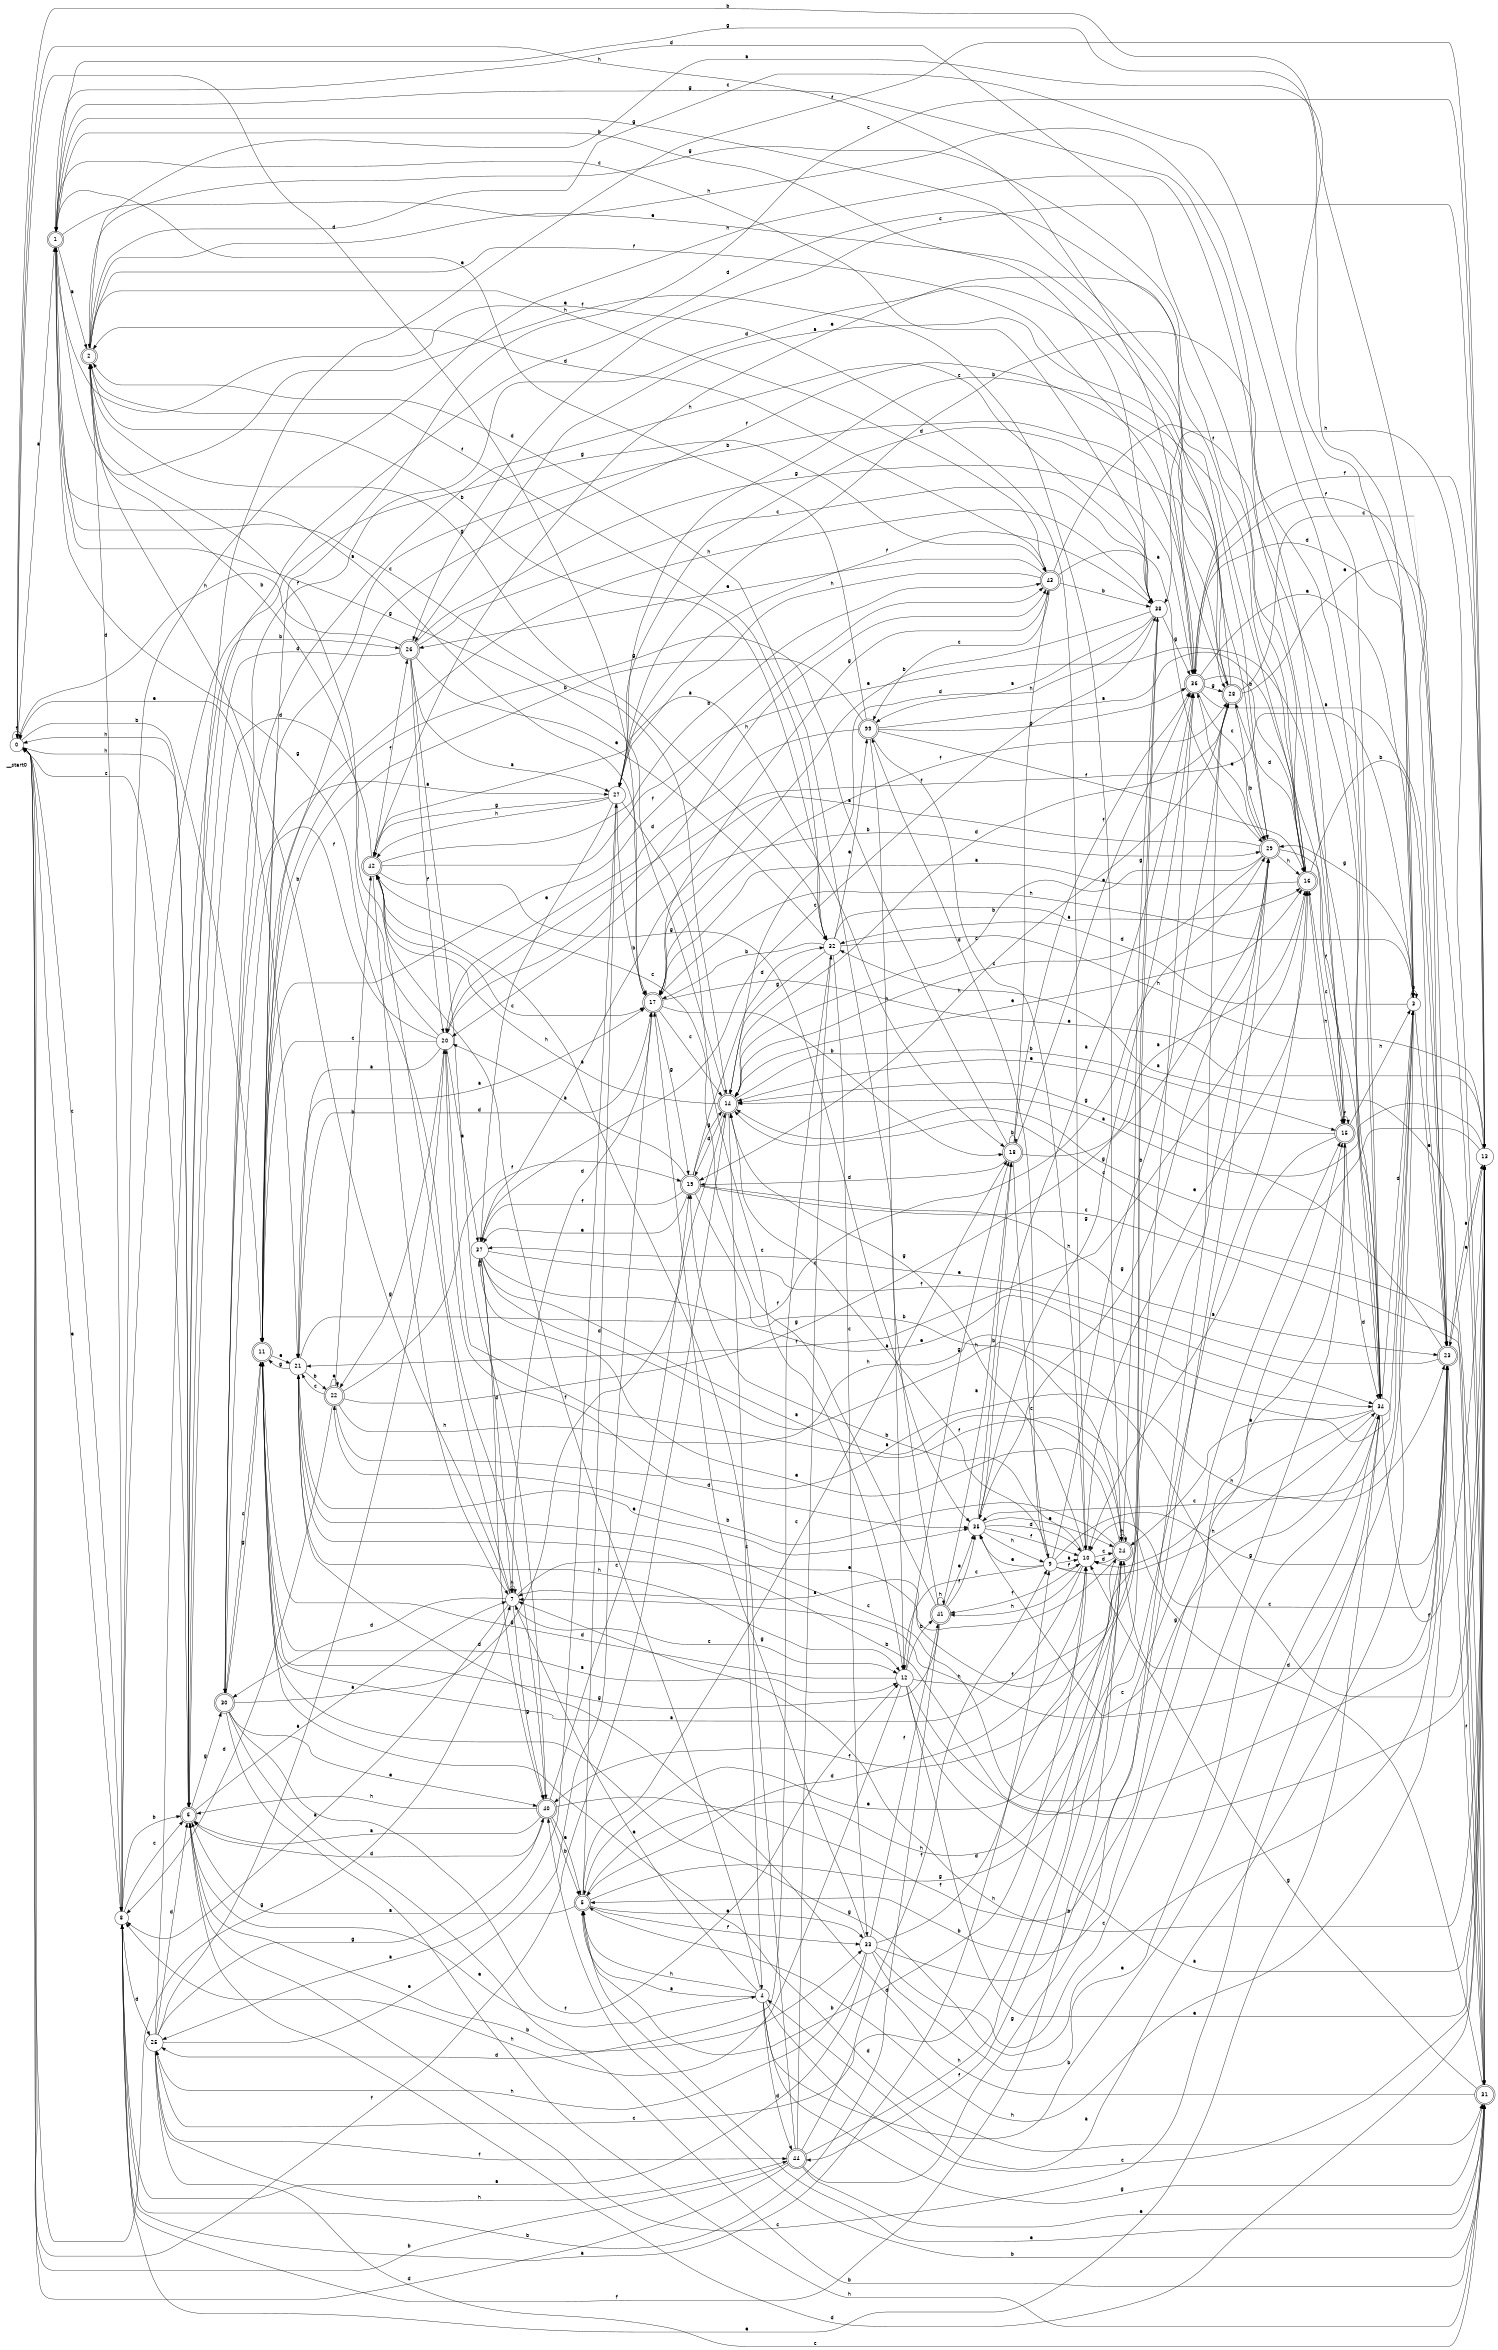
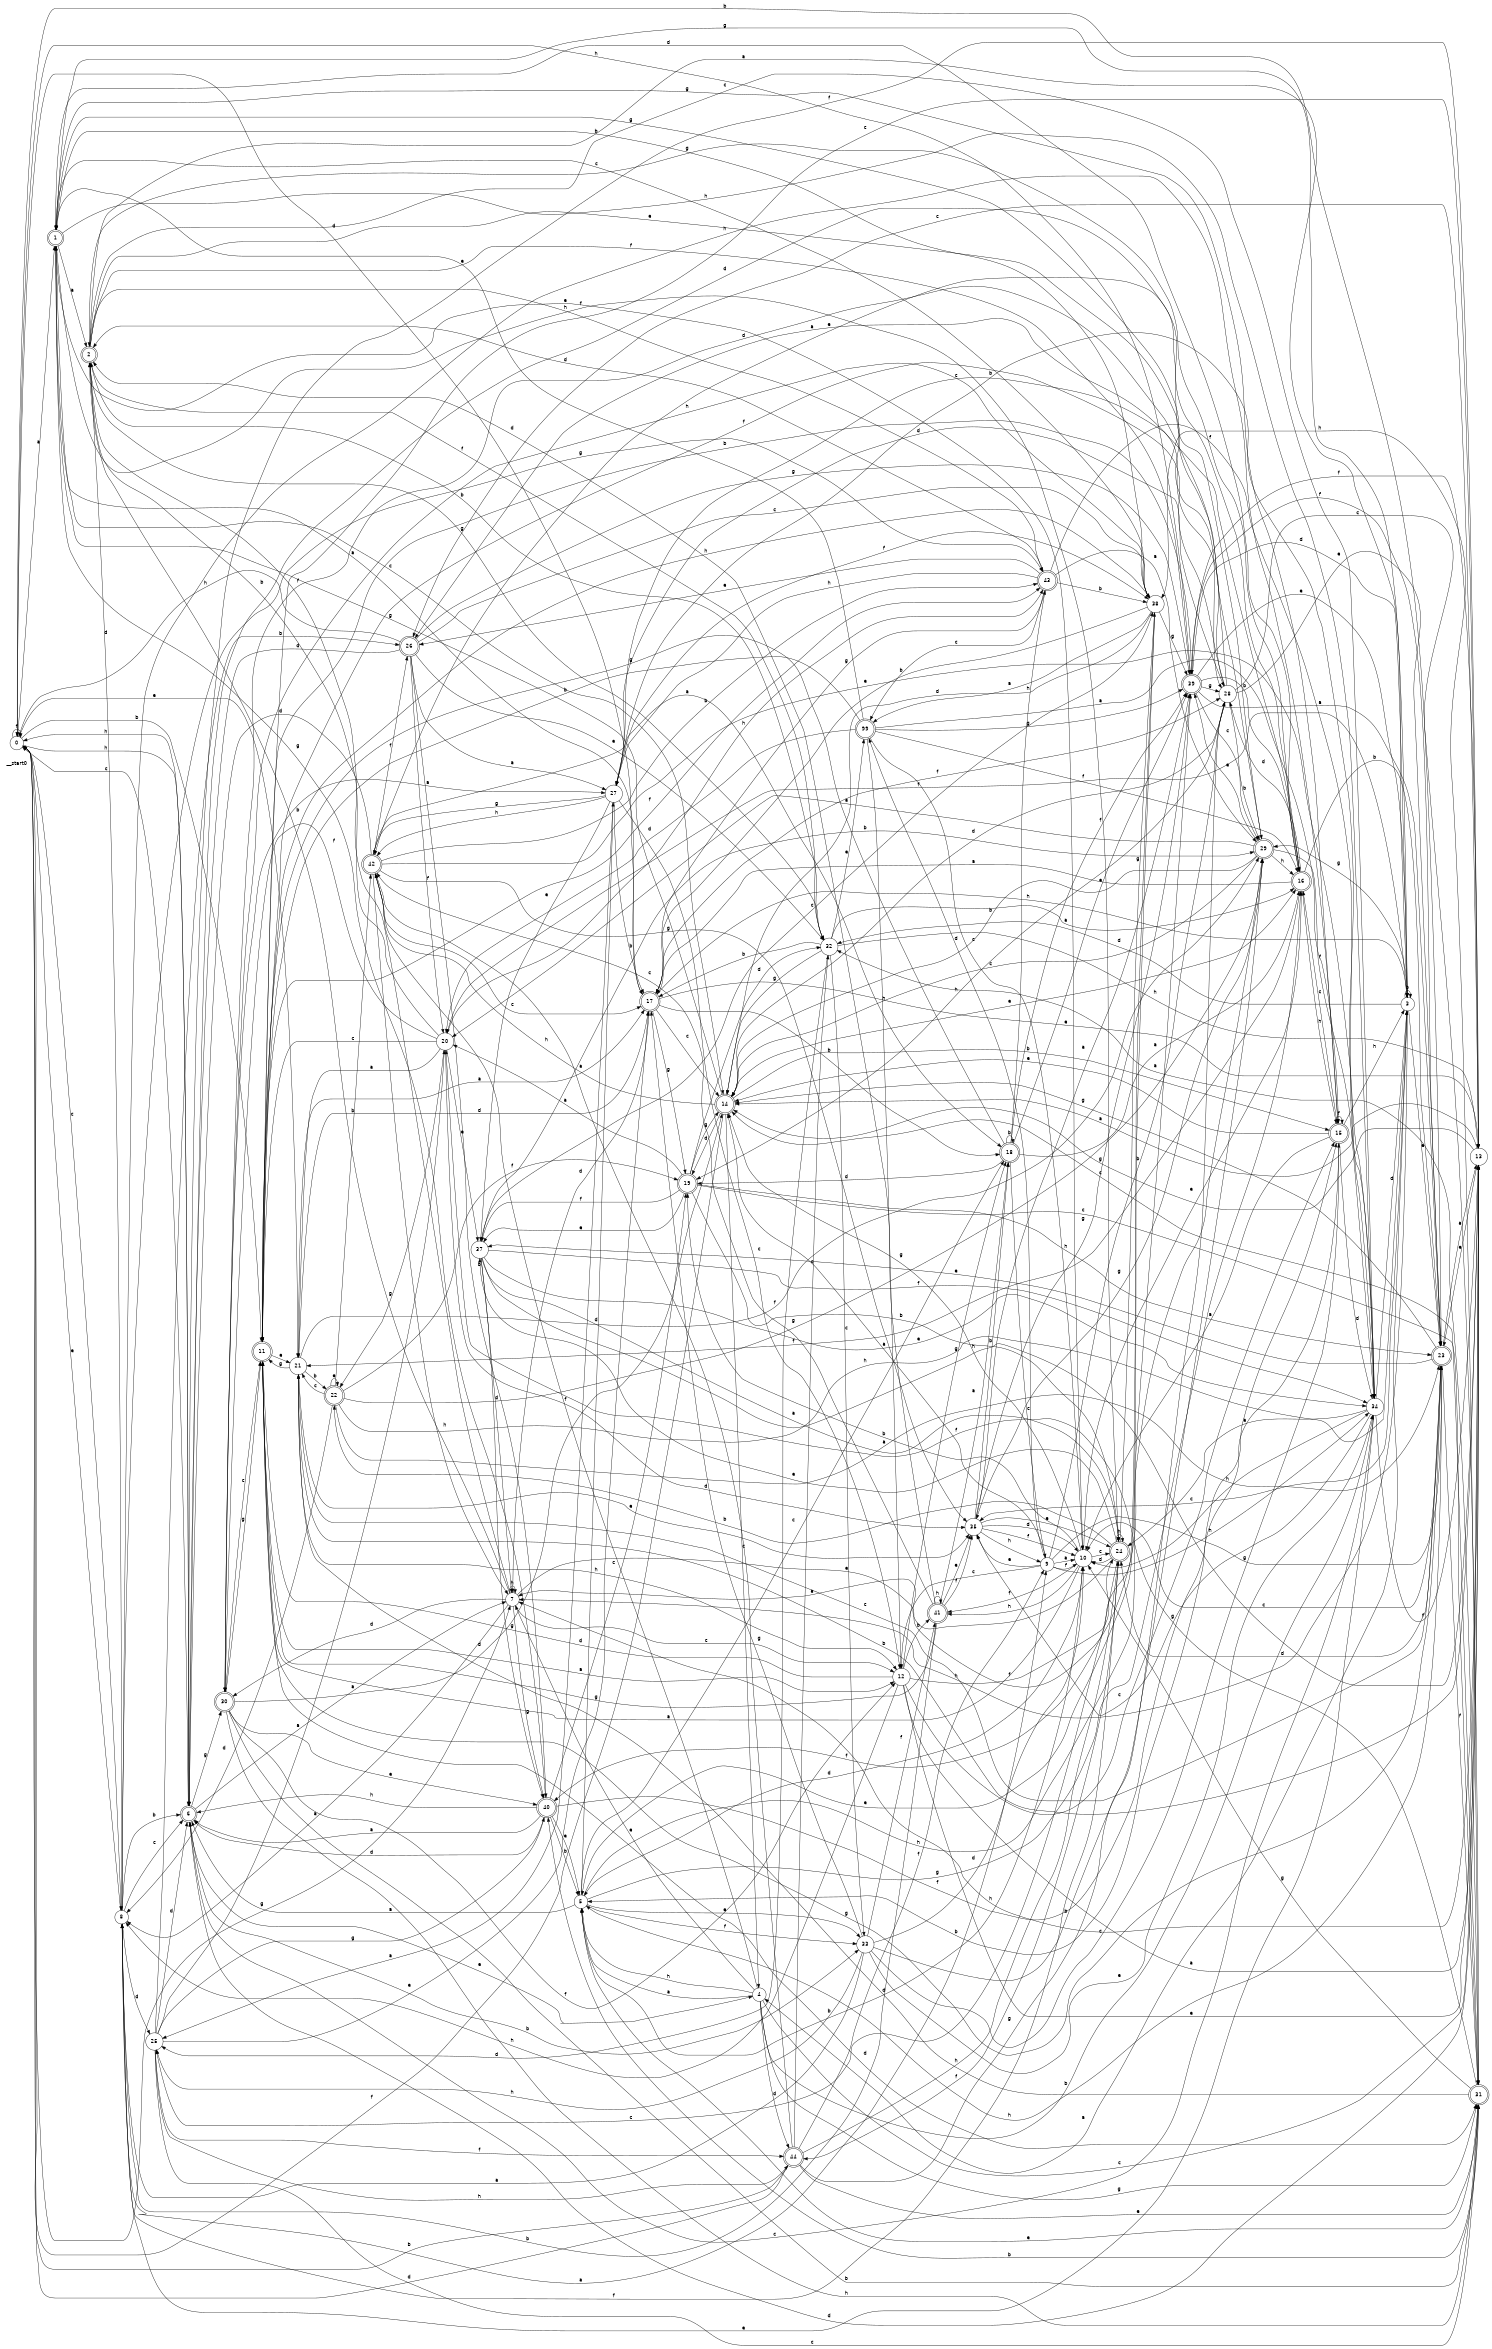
node "36": label "36" -> "39"
node "28": shape doublecircle -> circle
node "5": shape doublecircle -> circle
